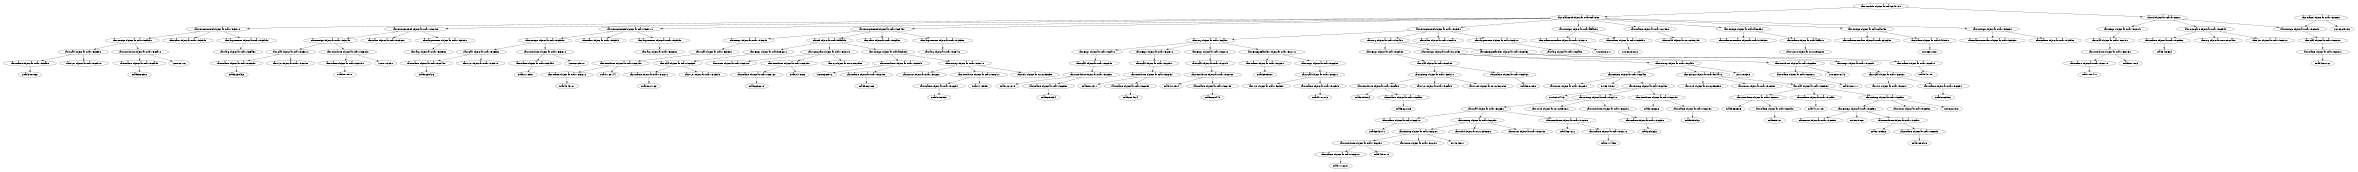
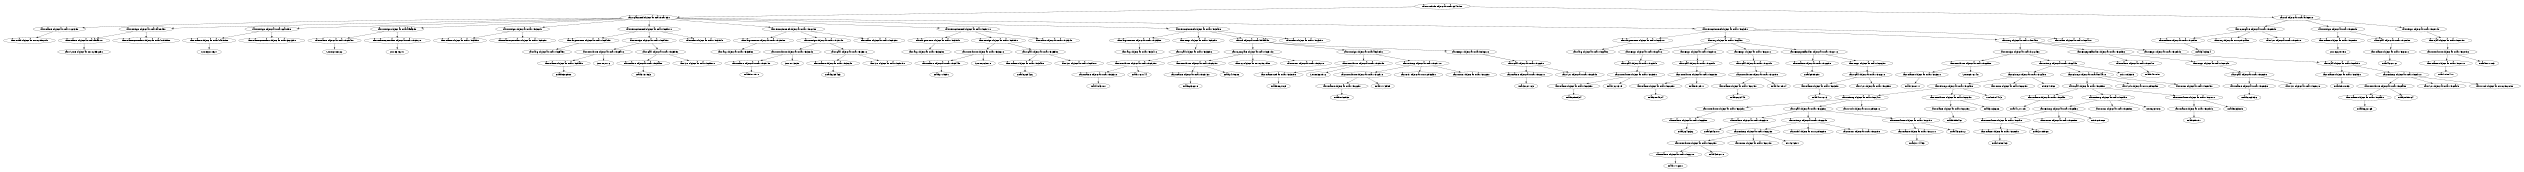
edge "_ast.Name object at 0xa175ce890" -> "_ast.Assign object at 0xa175ce8d0": reversed
node "_ast.Name object at 0xa175c5190": label "_ast.Name object at 0xa175c5190" -> "_ast.Name ced at 0xa175c5190"
